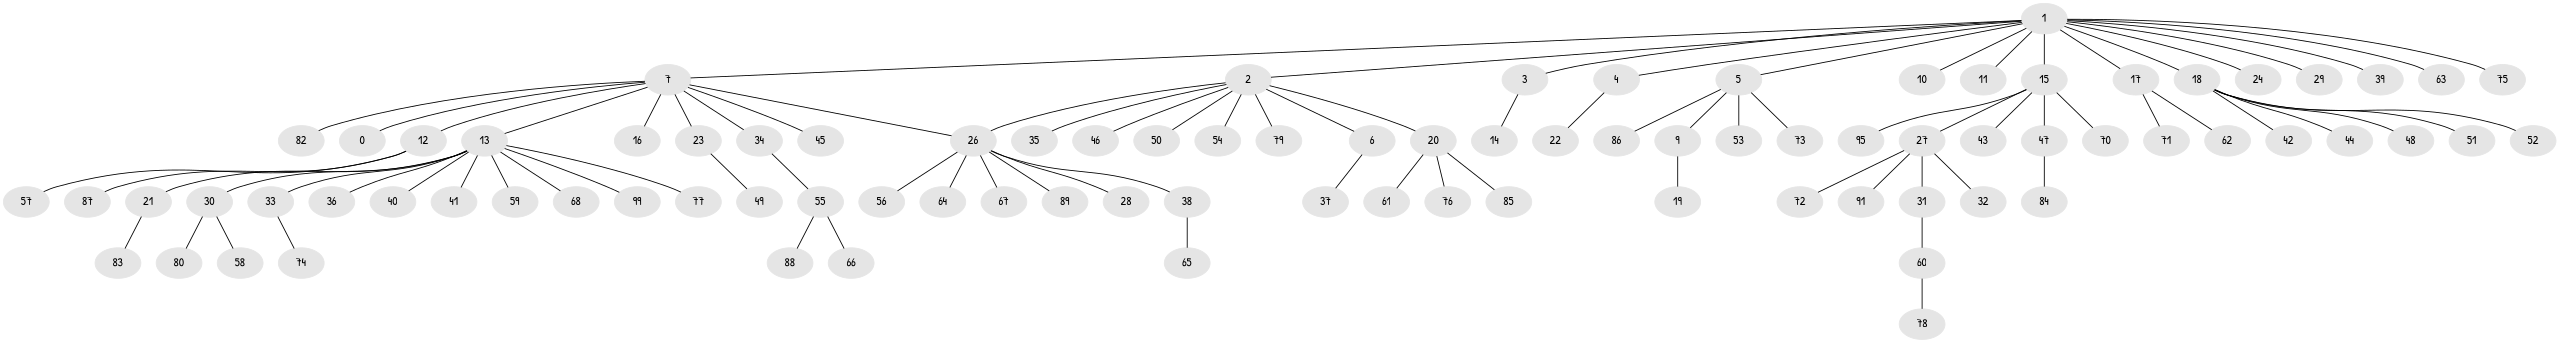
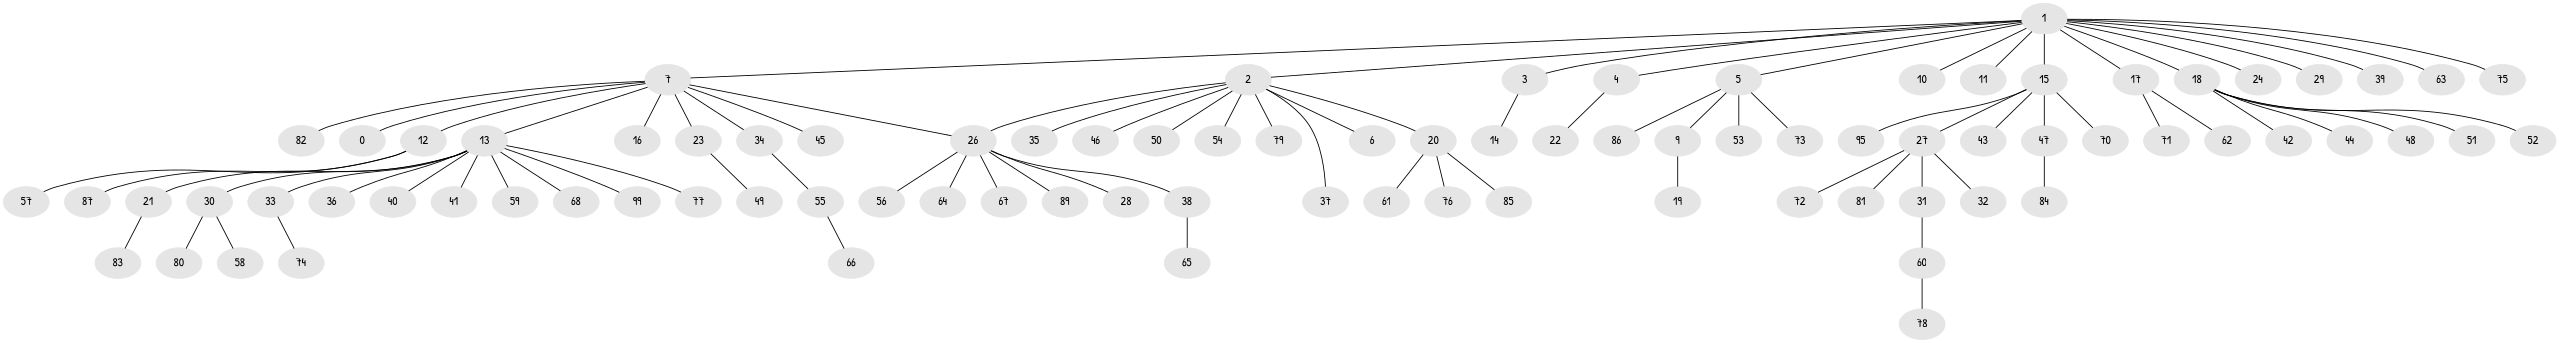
edge "6" -- "37": now "2" -- "37"
node "91": label "91" -> "81"
node "88": removed
